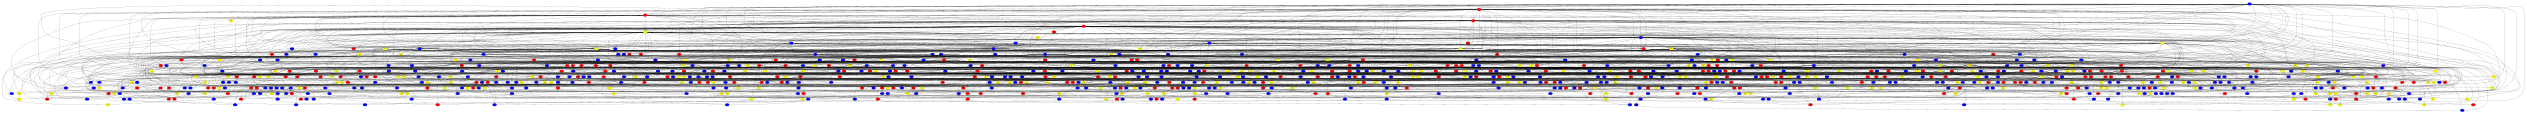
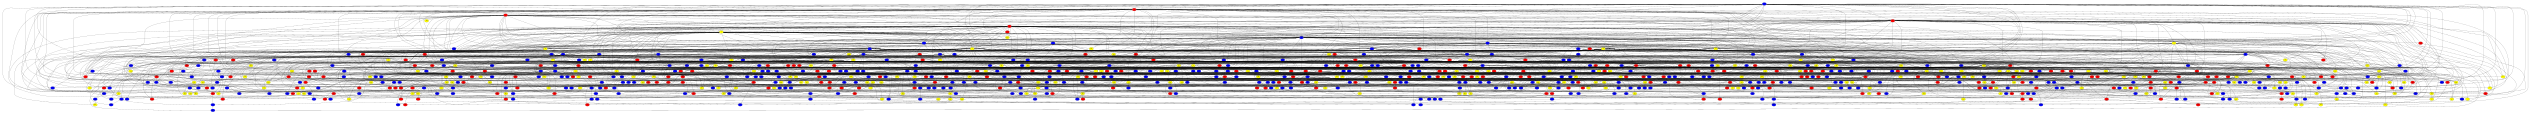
node "602": added
